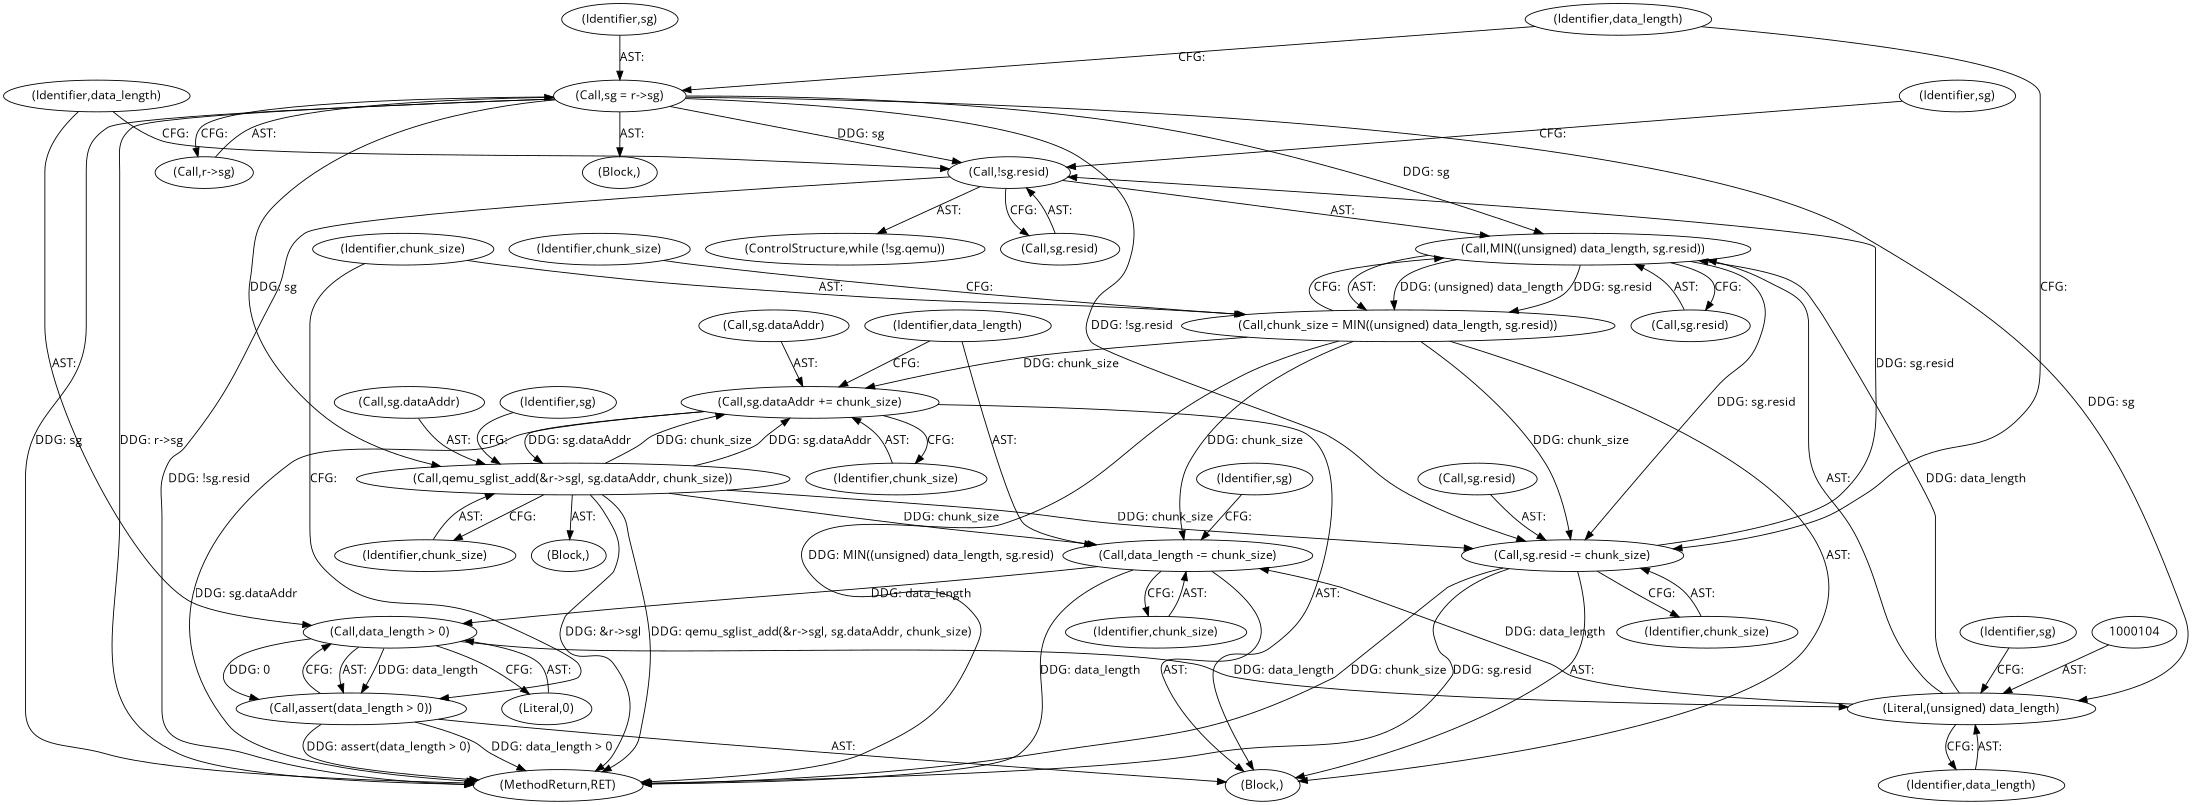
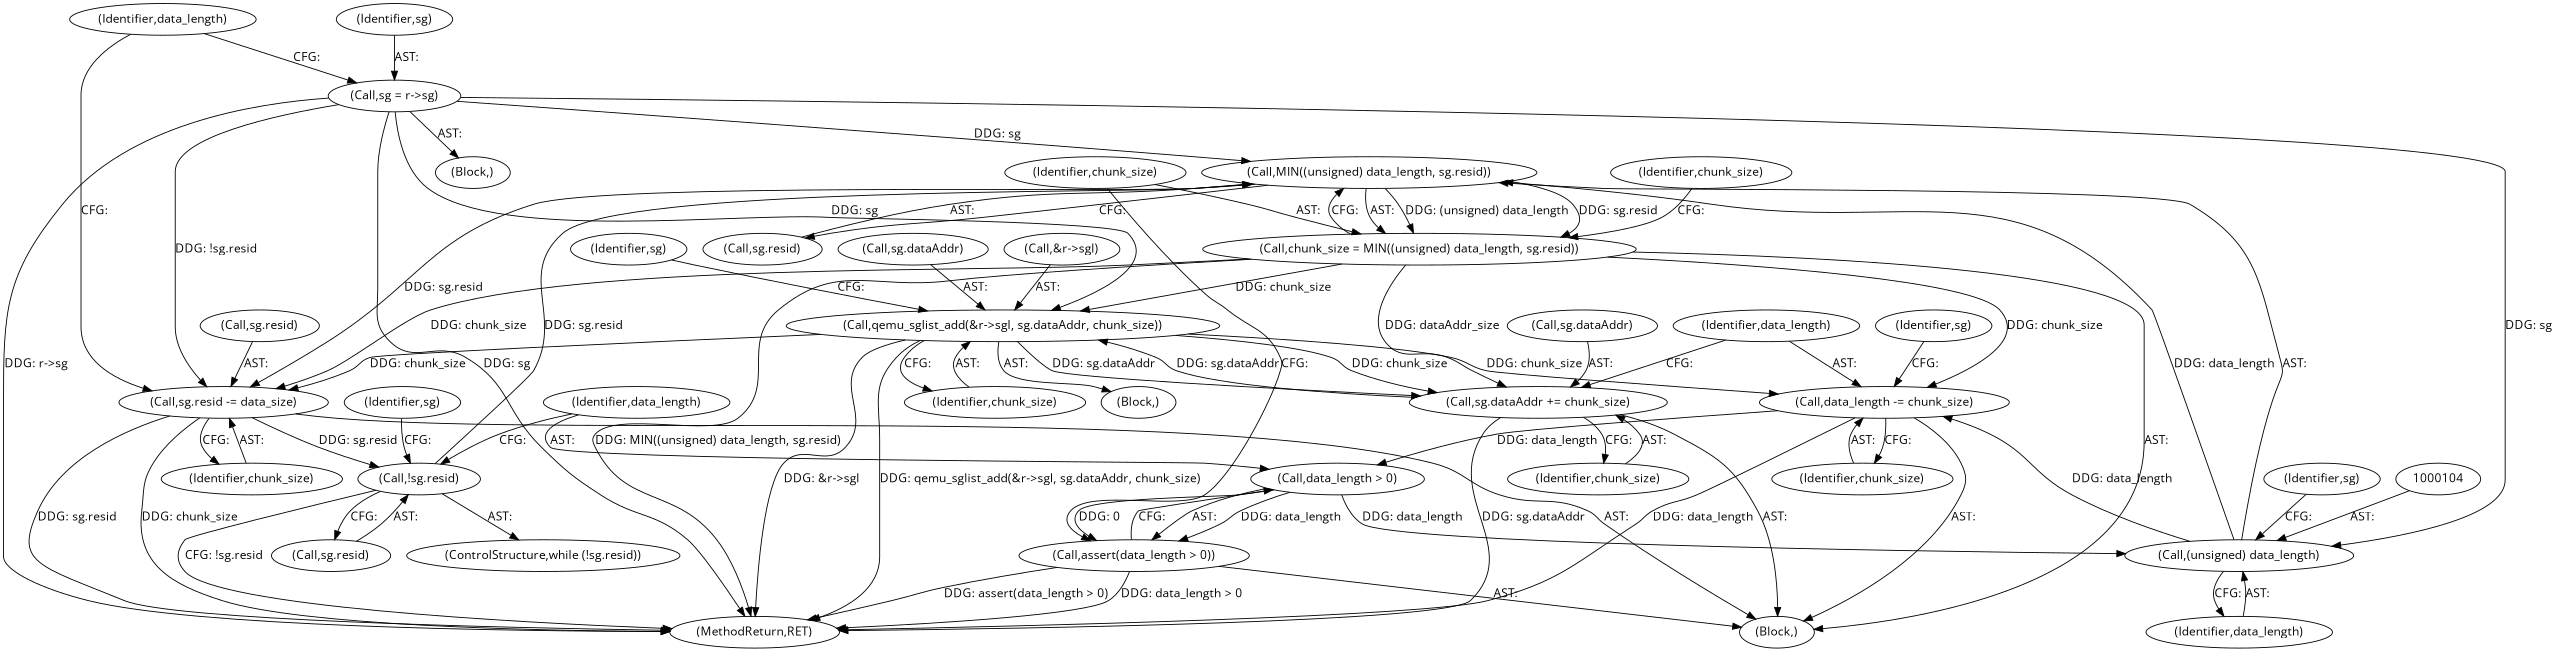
edge "(Call,sg = r->sg)" -> "(Call,!sg.resid)": removed, label "DDG: sg"
node "(Call,r->sg)": removed
edge "(Call,!sg.resid)" -> "(Call,MIN((unsigned) data_length, sg.resid))": label "AST: " -> "DDG: sg.resid"
node "(ControlStructure,while (!sg.qemu))": label "(ControlStructure,while (!sg.qemu))" -> "(ControlStructure,while (!sg.resid))"
node "(Call,&r->sgl)": added
edge "(Call,chunk_size = MIN((unsigned) data_length, sg.resid))" -> "(Call,qemu_sglist_add(&r->sgl, sg.dataAddr, chunk_size))": added, label "DDG: chunk_size"
edge "(Call,chunk_size = MIN((unsigned) data_length, sg.resid))" -> "(Call,sg.dataAddr += chunk_size)": label "DDG: chunk_size" -> "DDG: dataAddr_size"
edge "(Call,!sg.resid)" -> "(MethodReturn,RET)": label "DDG: !sg.resid" -> "CFG: !sg.resid"
node "(Call,sg.resid -= chunk_size)": label "(Call,sg.resid -= chunk_size)" -> "(Call,sg.resid -= data_size)"
node "(Literal,0)": removed
node "(Literal,(unsigned) data_length)": label "(Literal,(unsigned) data_length)" -> "(Call,(unsigned) data_length)"
